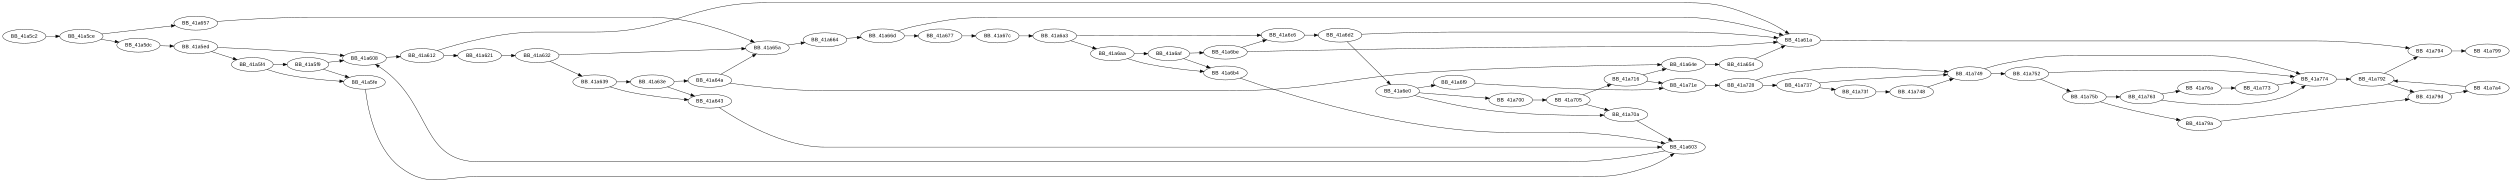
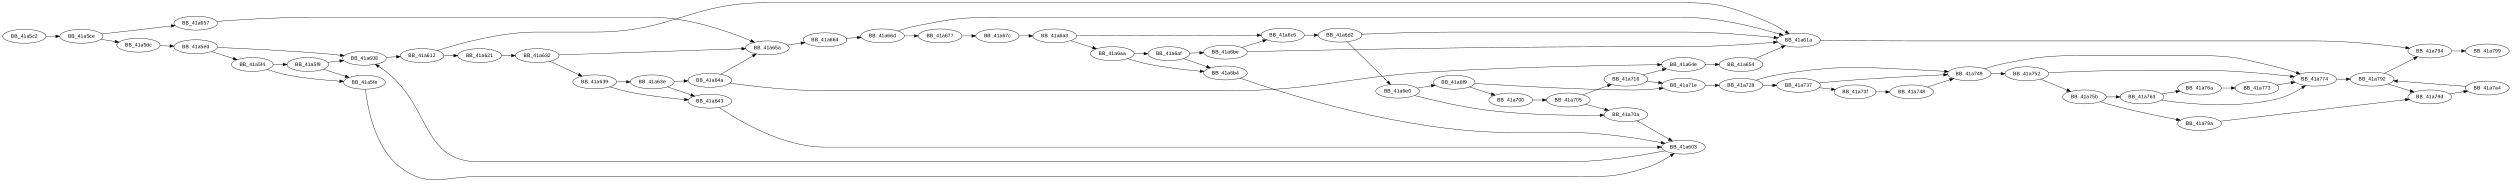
edge "BB_41a6e0" -> "BB_41a700": now "BB_41a6f9" -> "BB_41a700"
